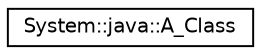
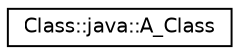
node "System::java::A_Class": label "System::java::A_Class" -> "Class::java::A_Class"
